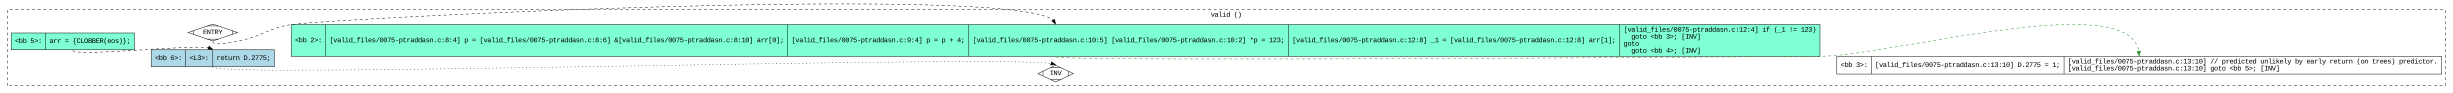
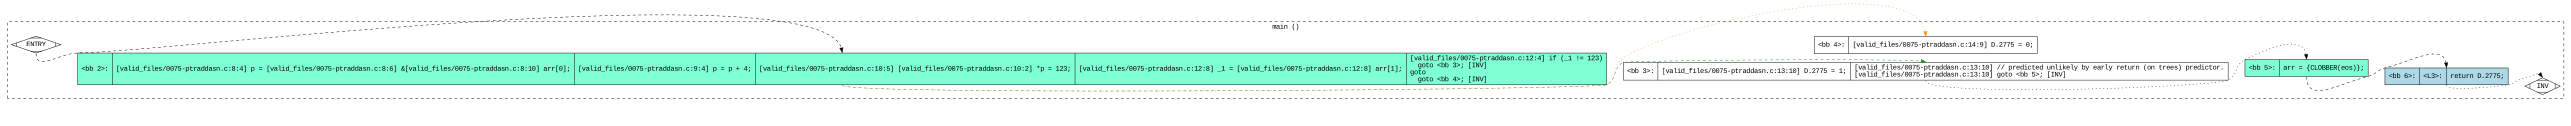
cluster "valid ()": label "valid ()" -> "main ()"
node "<bb 4>:": added
edge "<bb 3>:" -> "<bb 5>:": added
